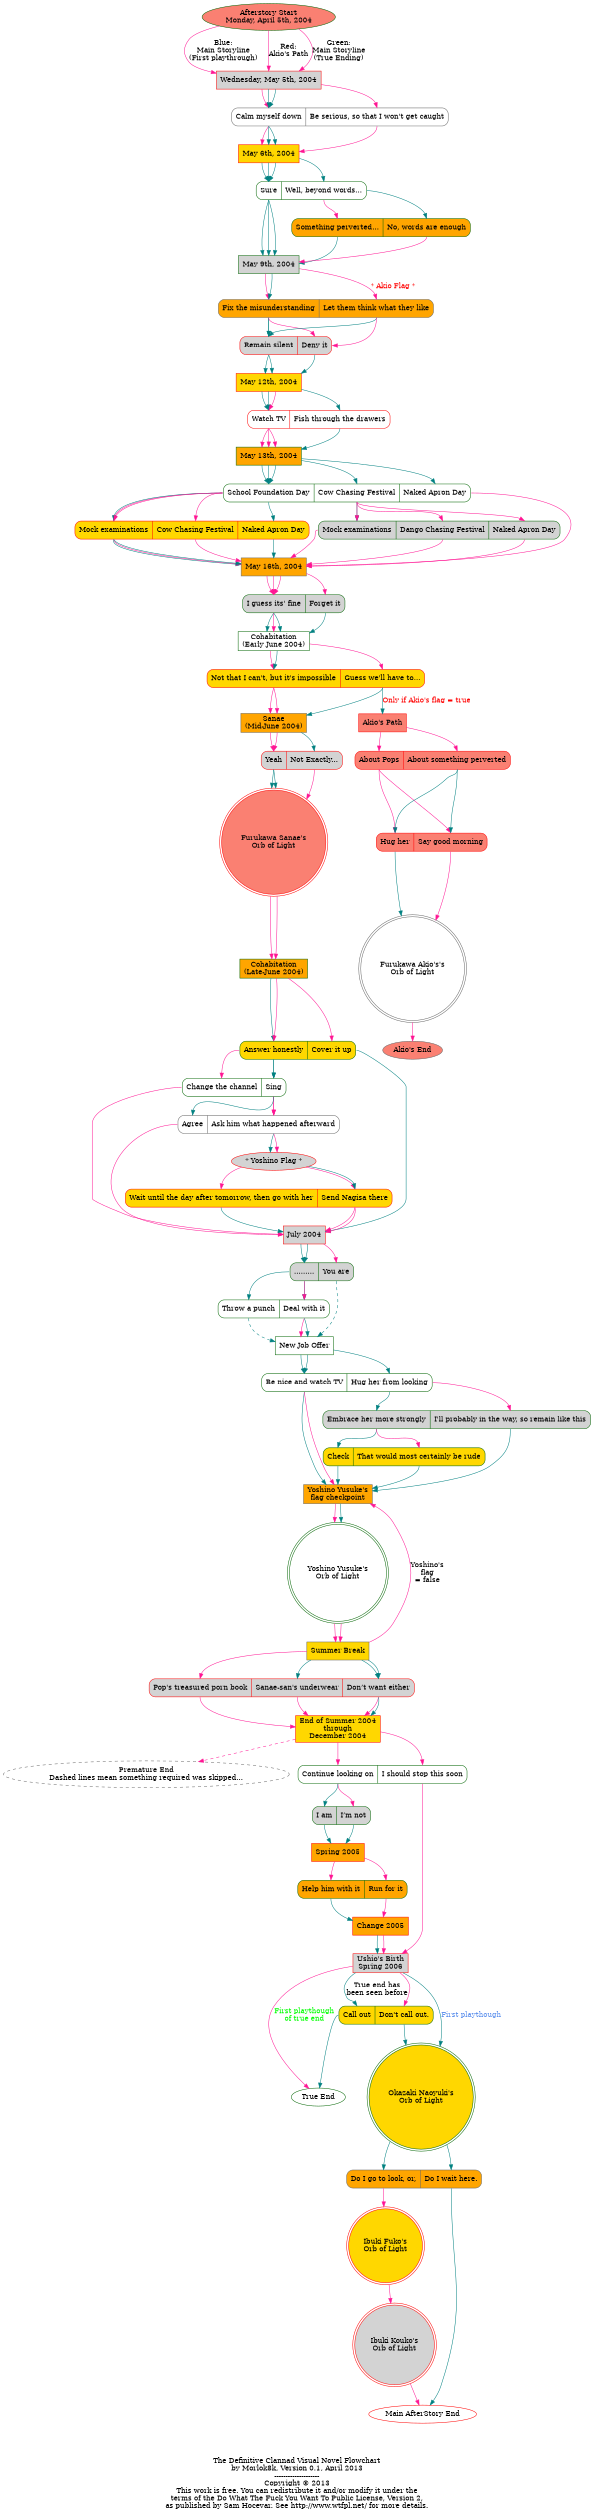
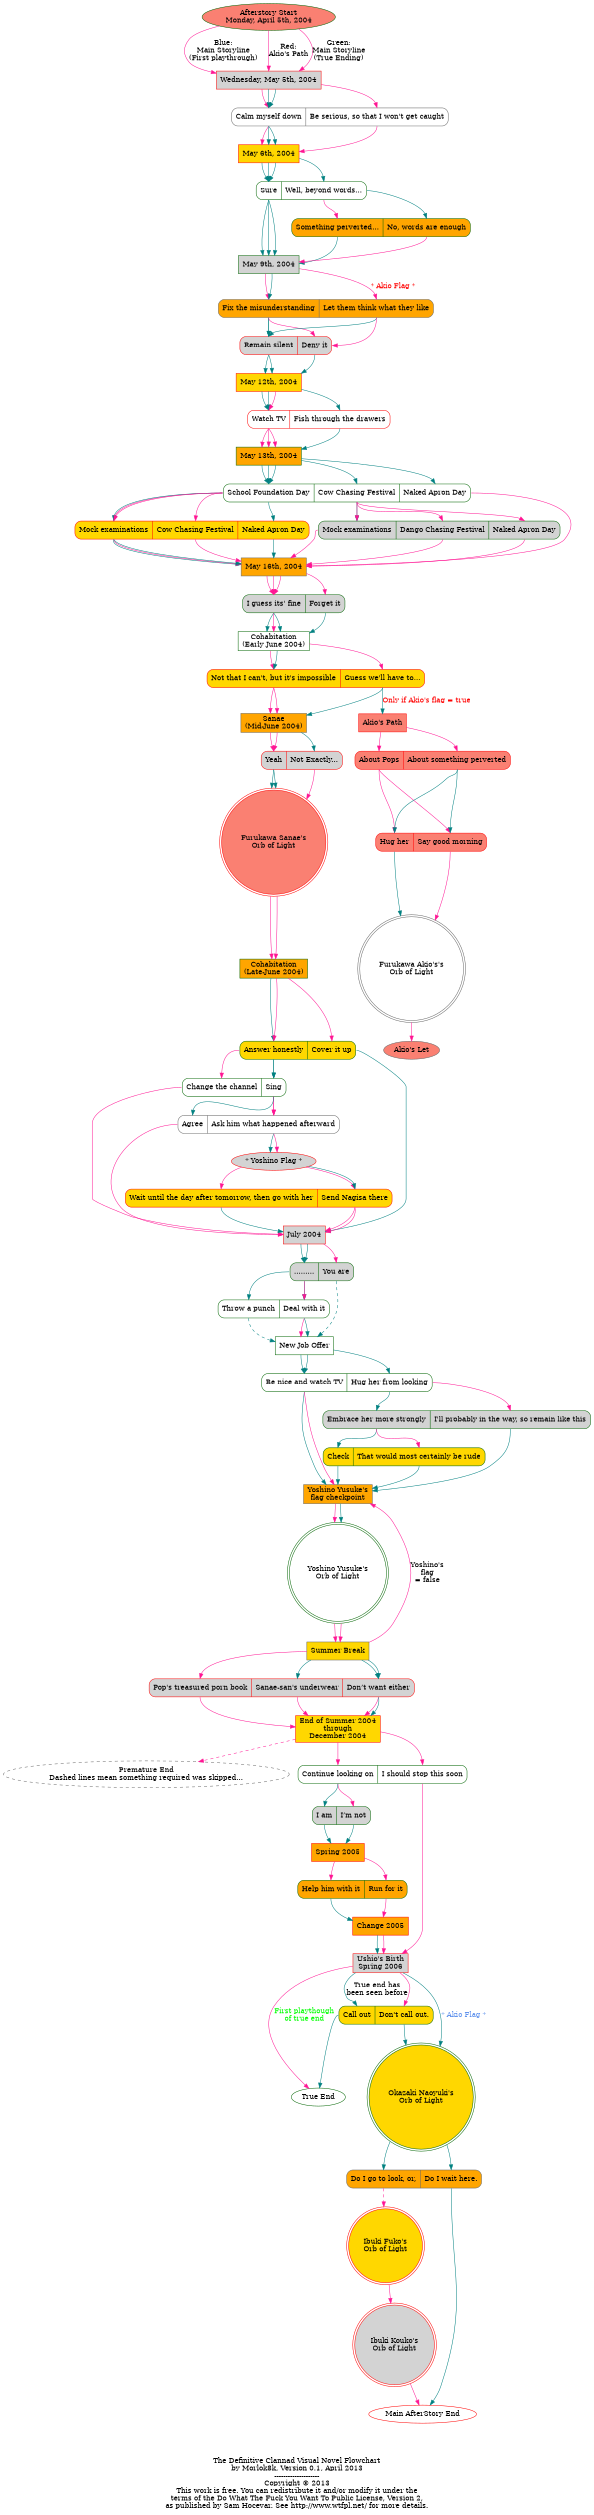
node "Akio's End": label "Akio's End" -> "Akio's Let"
edge "Ushio's Birth Spring 2006" -> "Okazaki Naoyuki's Orb of Light": label "First playthough" -> "* Akio Flag *"
edge "Do I go to look, or," -> "Ibuki Fuko's Orb of Light": style solid -> dashed
